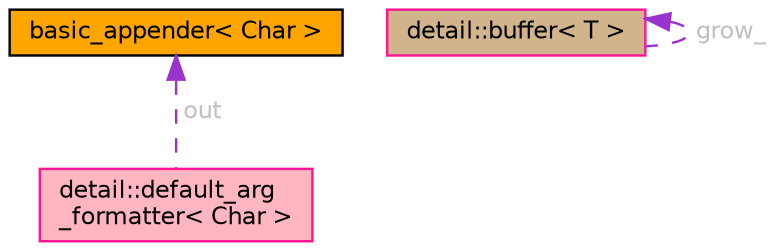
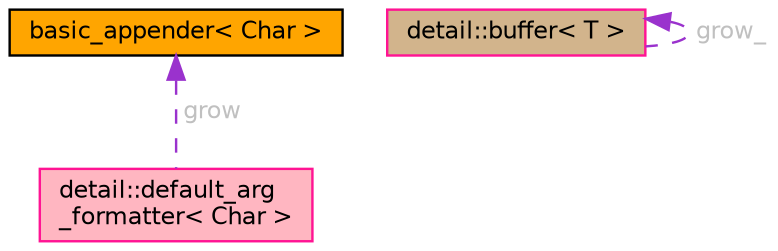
edge "detail::default_arg _formatter< Char >" -> "basic_appender< Char >": label " out" -> " grow"
